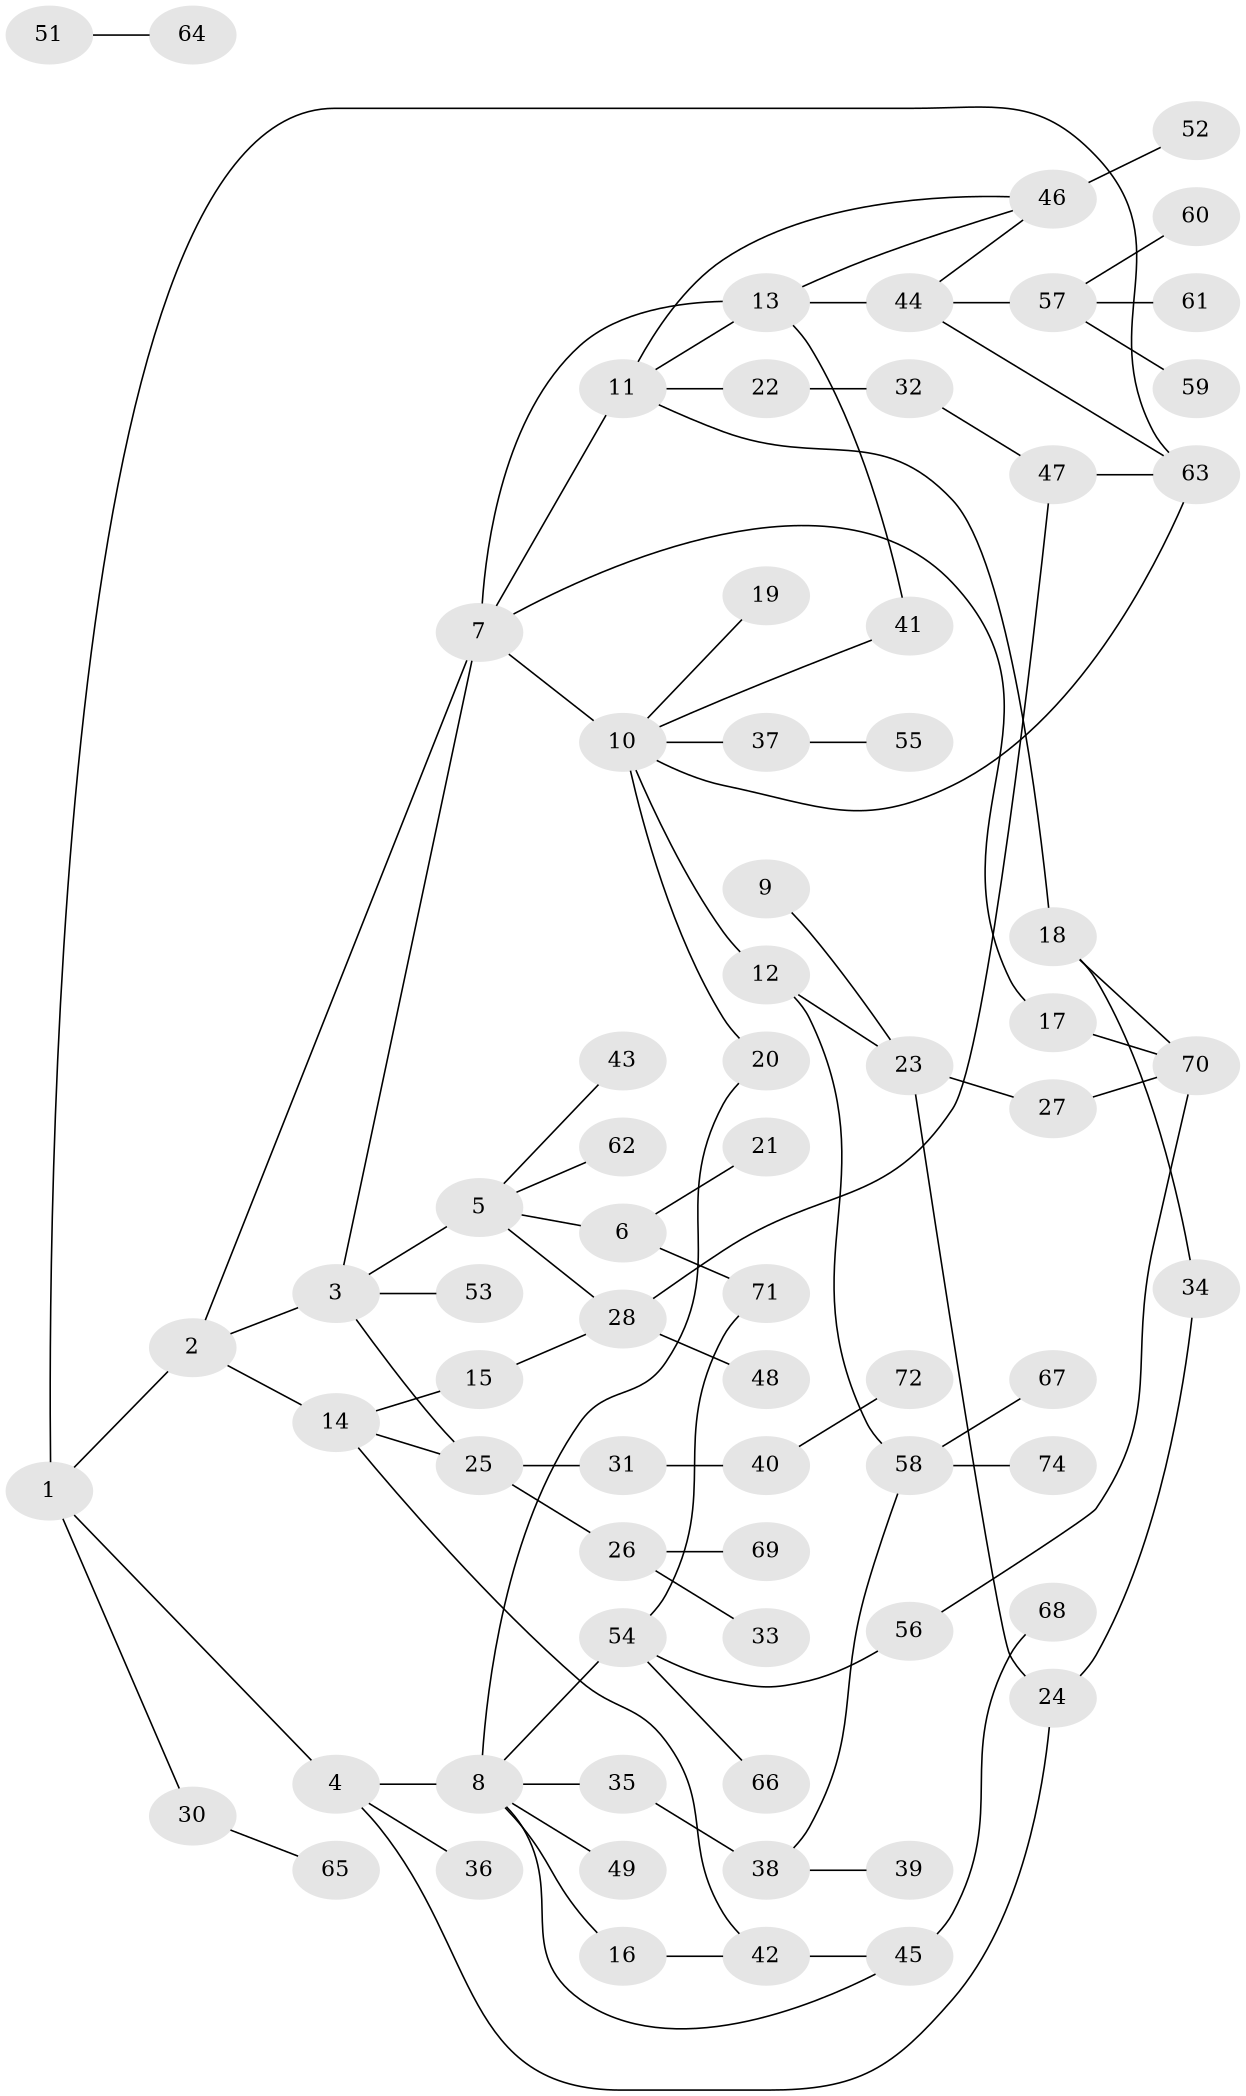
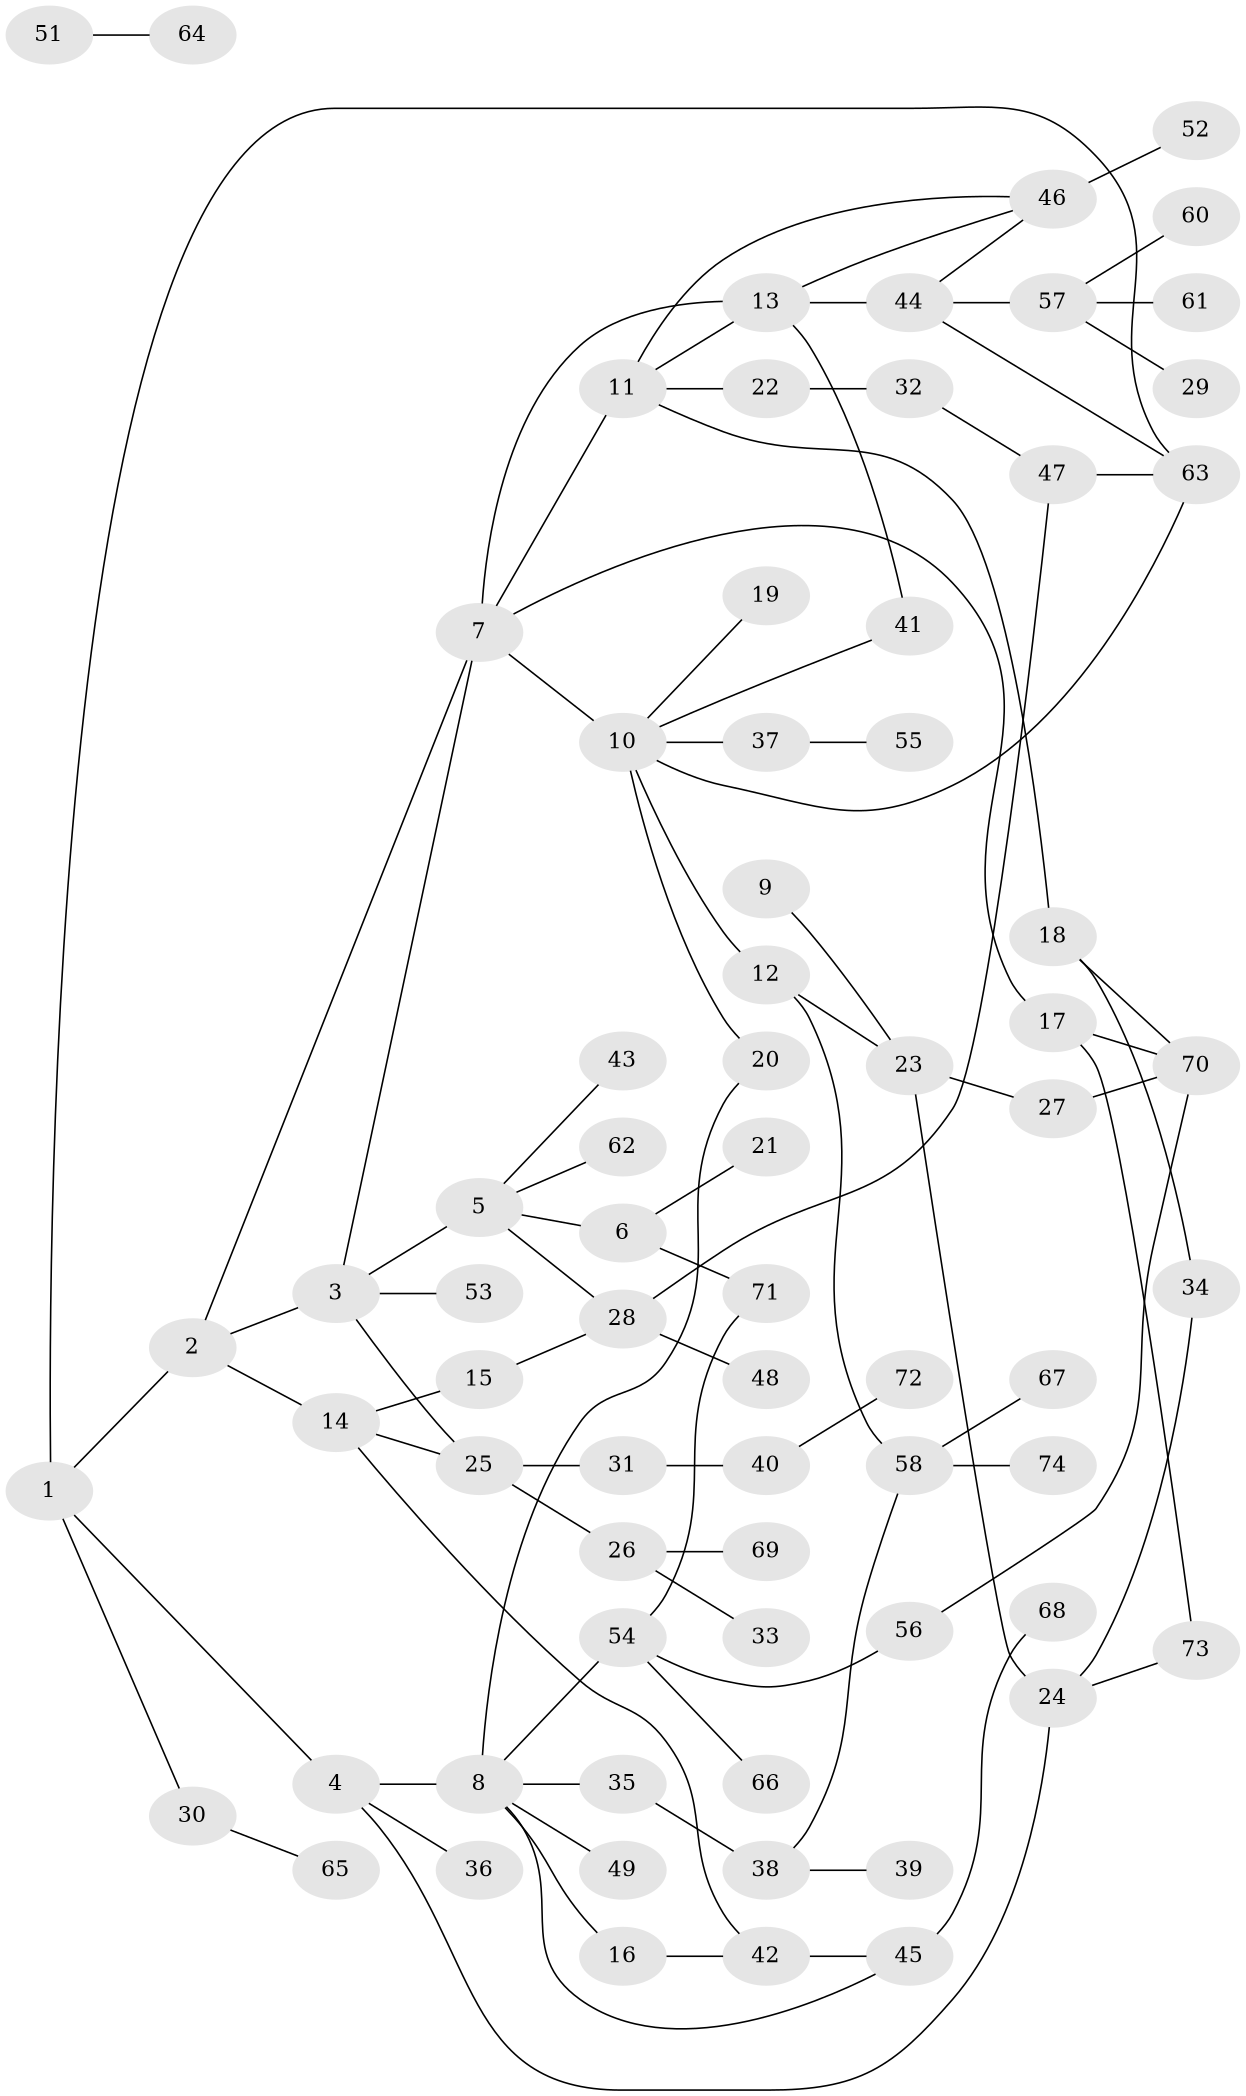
node "59": label "59" -> "29"
node "73": added
